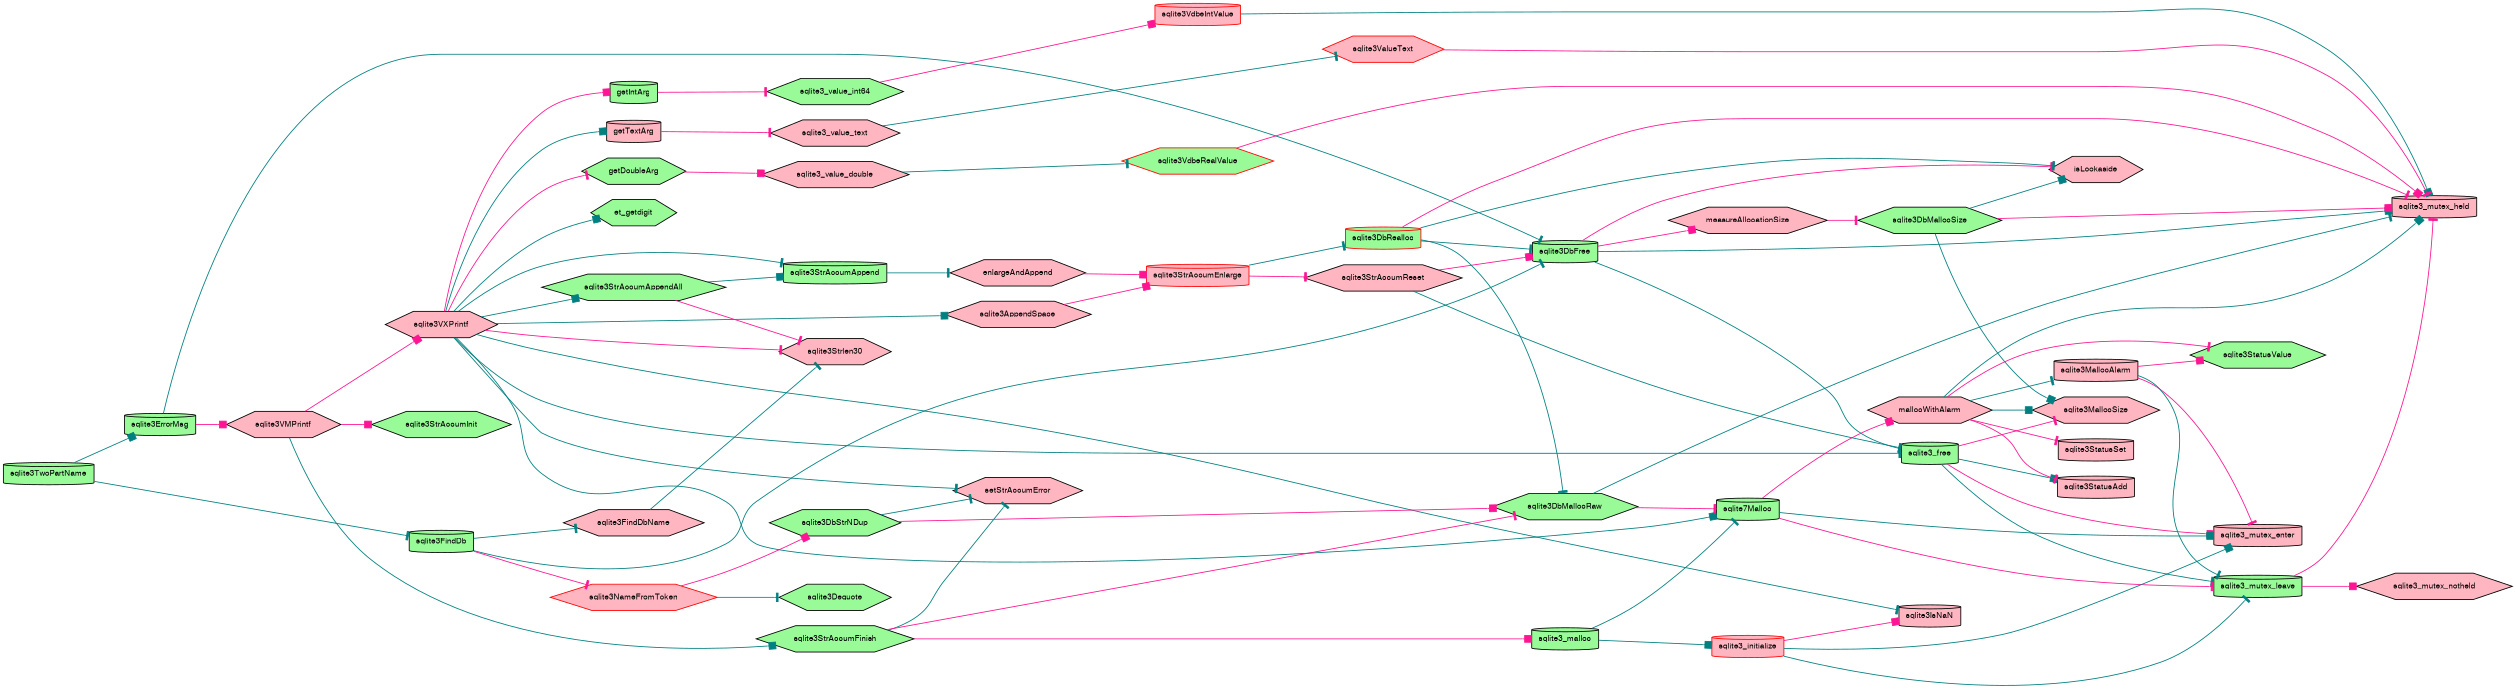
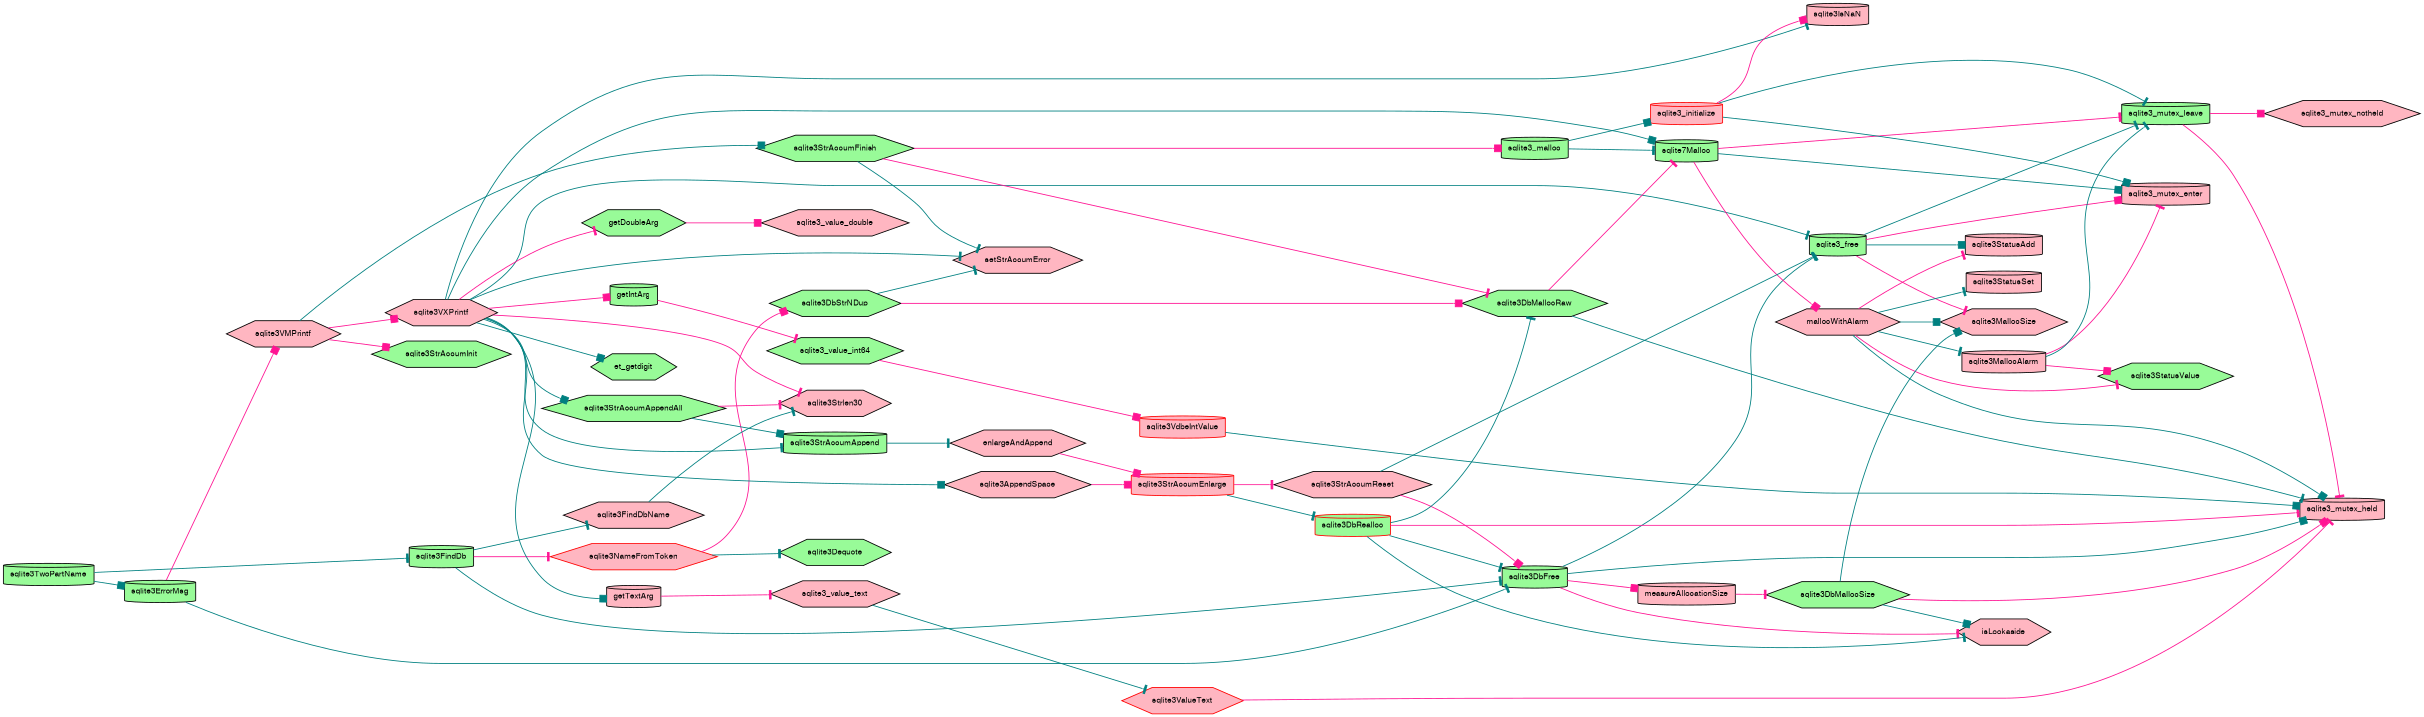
node "sqlite3VdbeRealValue": removed
node "measureAllocationSize": shape hexagon -> cylinder
edge "mallocWithAlarm" -> "sqlite3StatusSet": color deeppink -> teal
